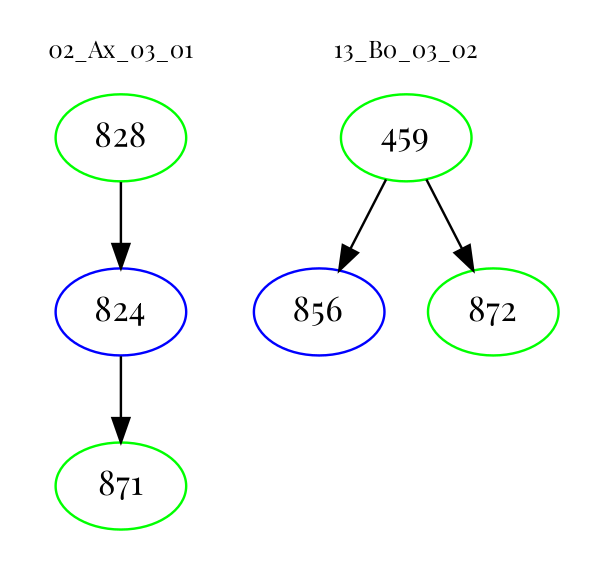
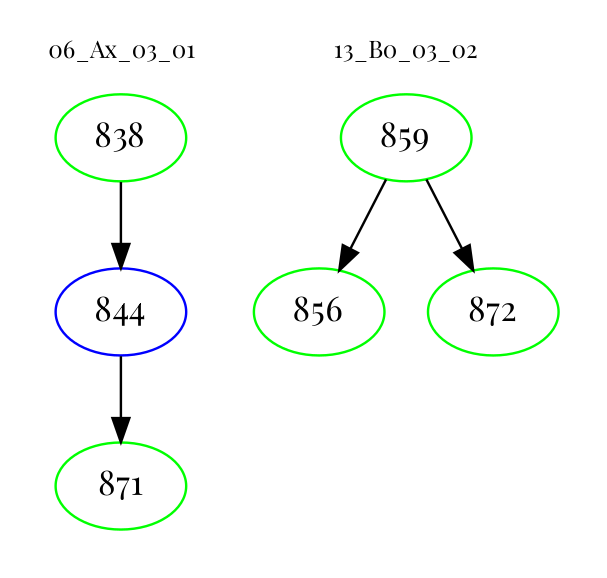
cluster "02_Ax_03_01": label "02_Ax_03_01" -> "06_Ax_03_01"
node "828": label "828" -> "838"
node "459": label "459" -> "859"
node "824": label "824" -> "844"
node "856": color blue -> green
